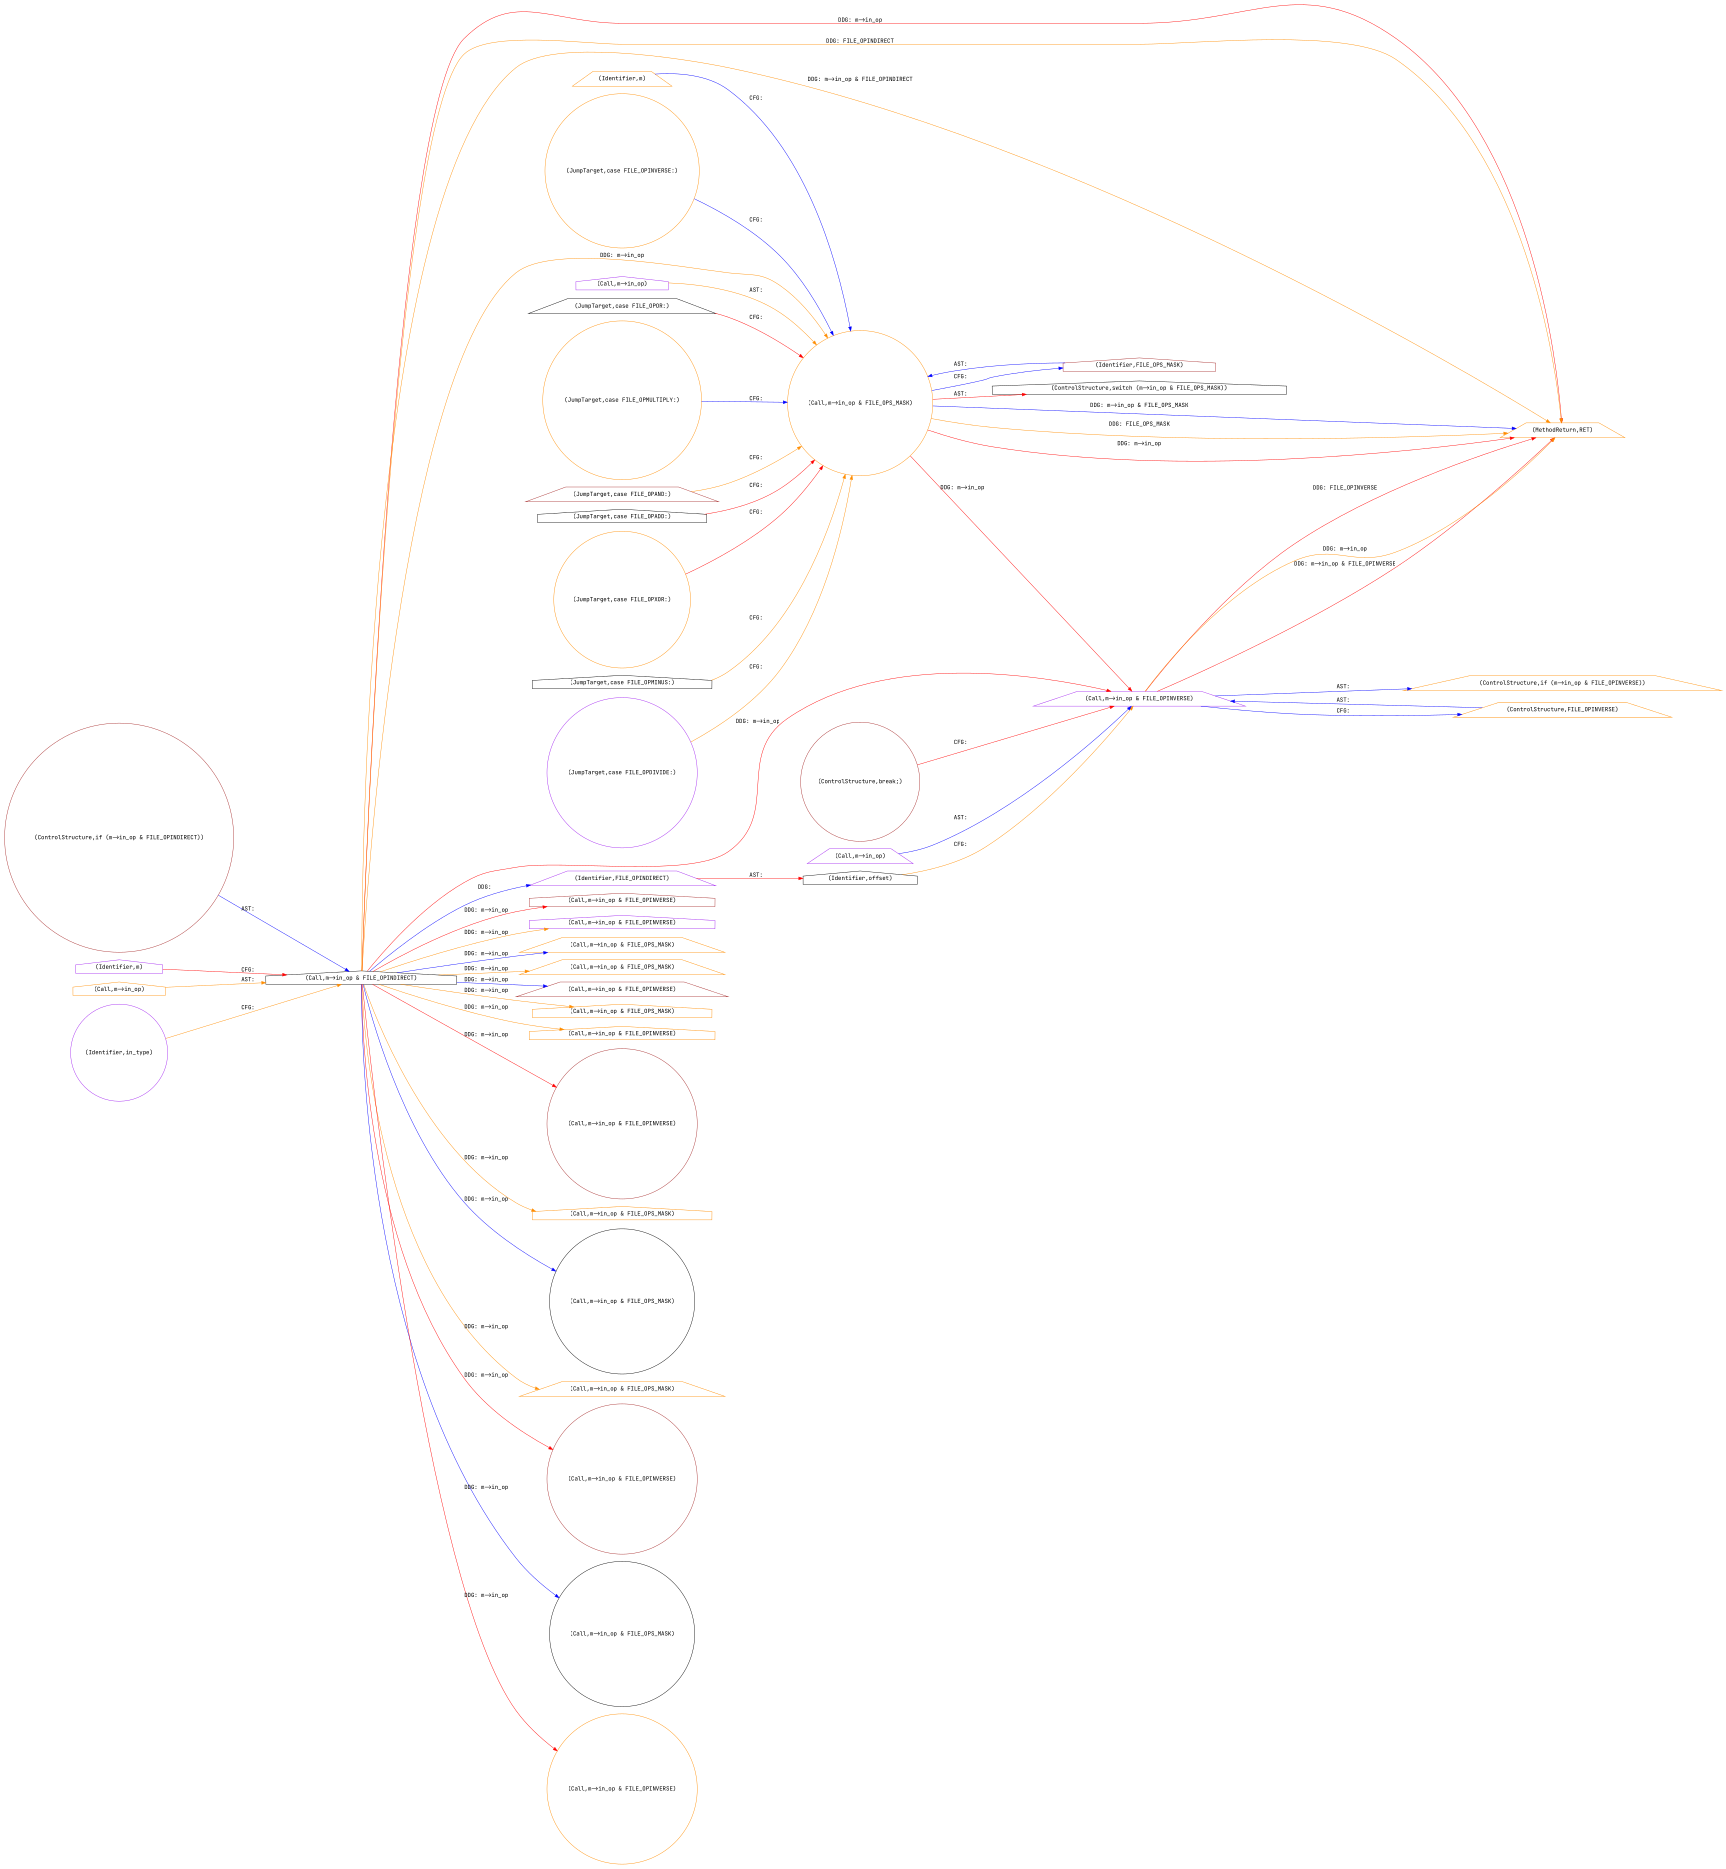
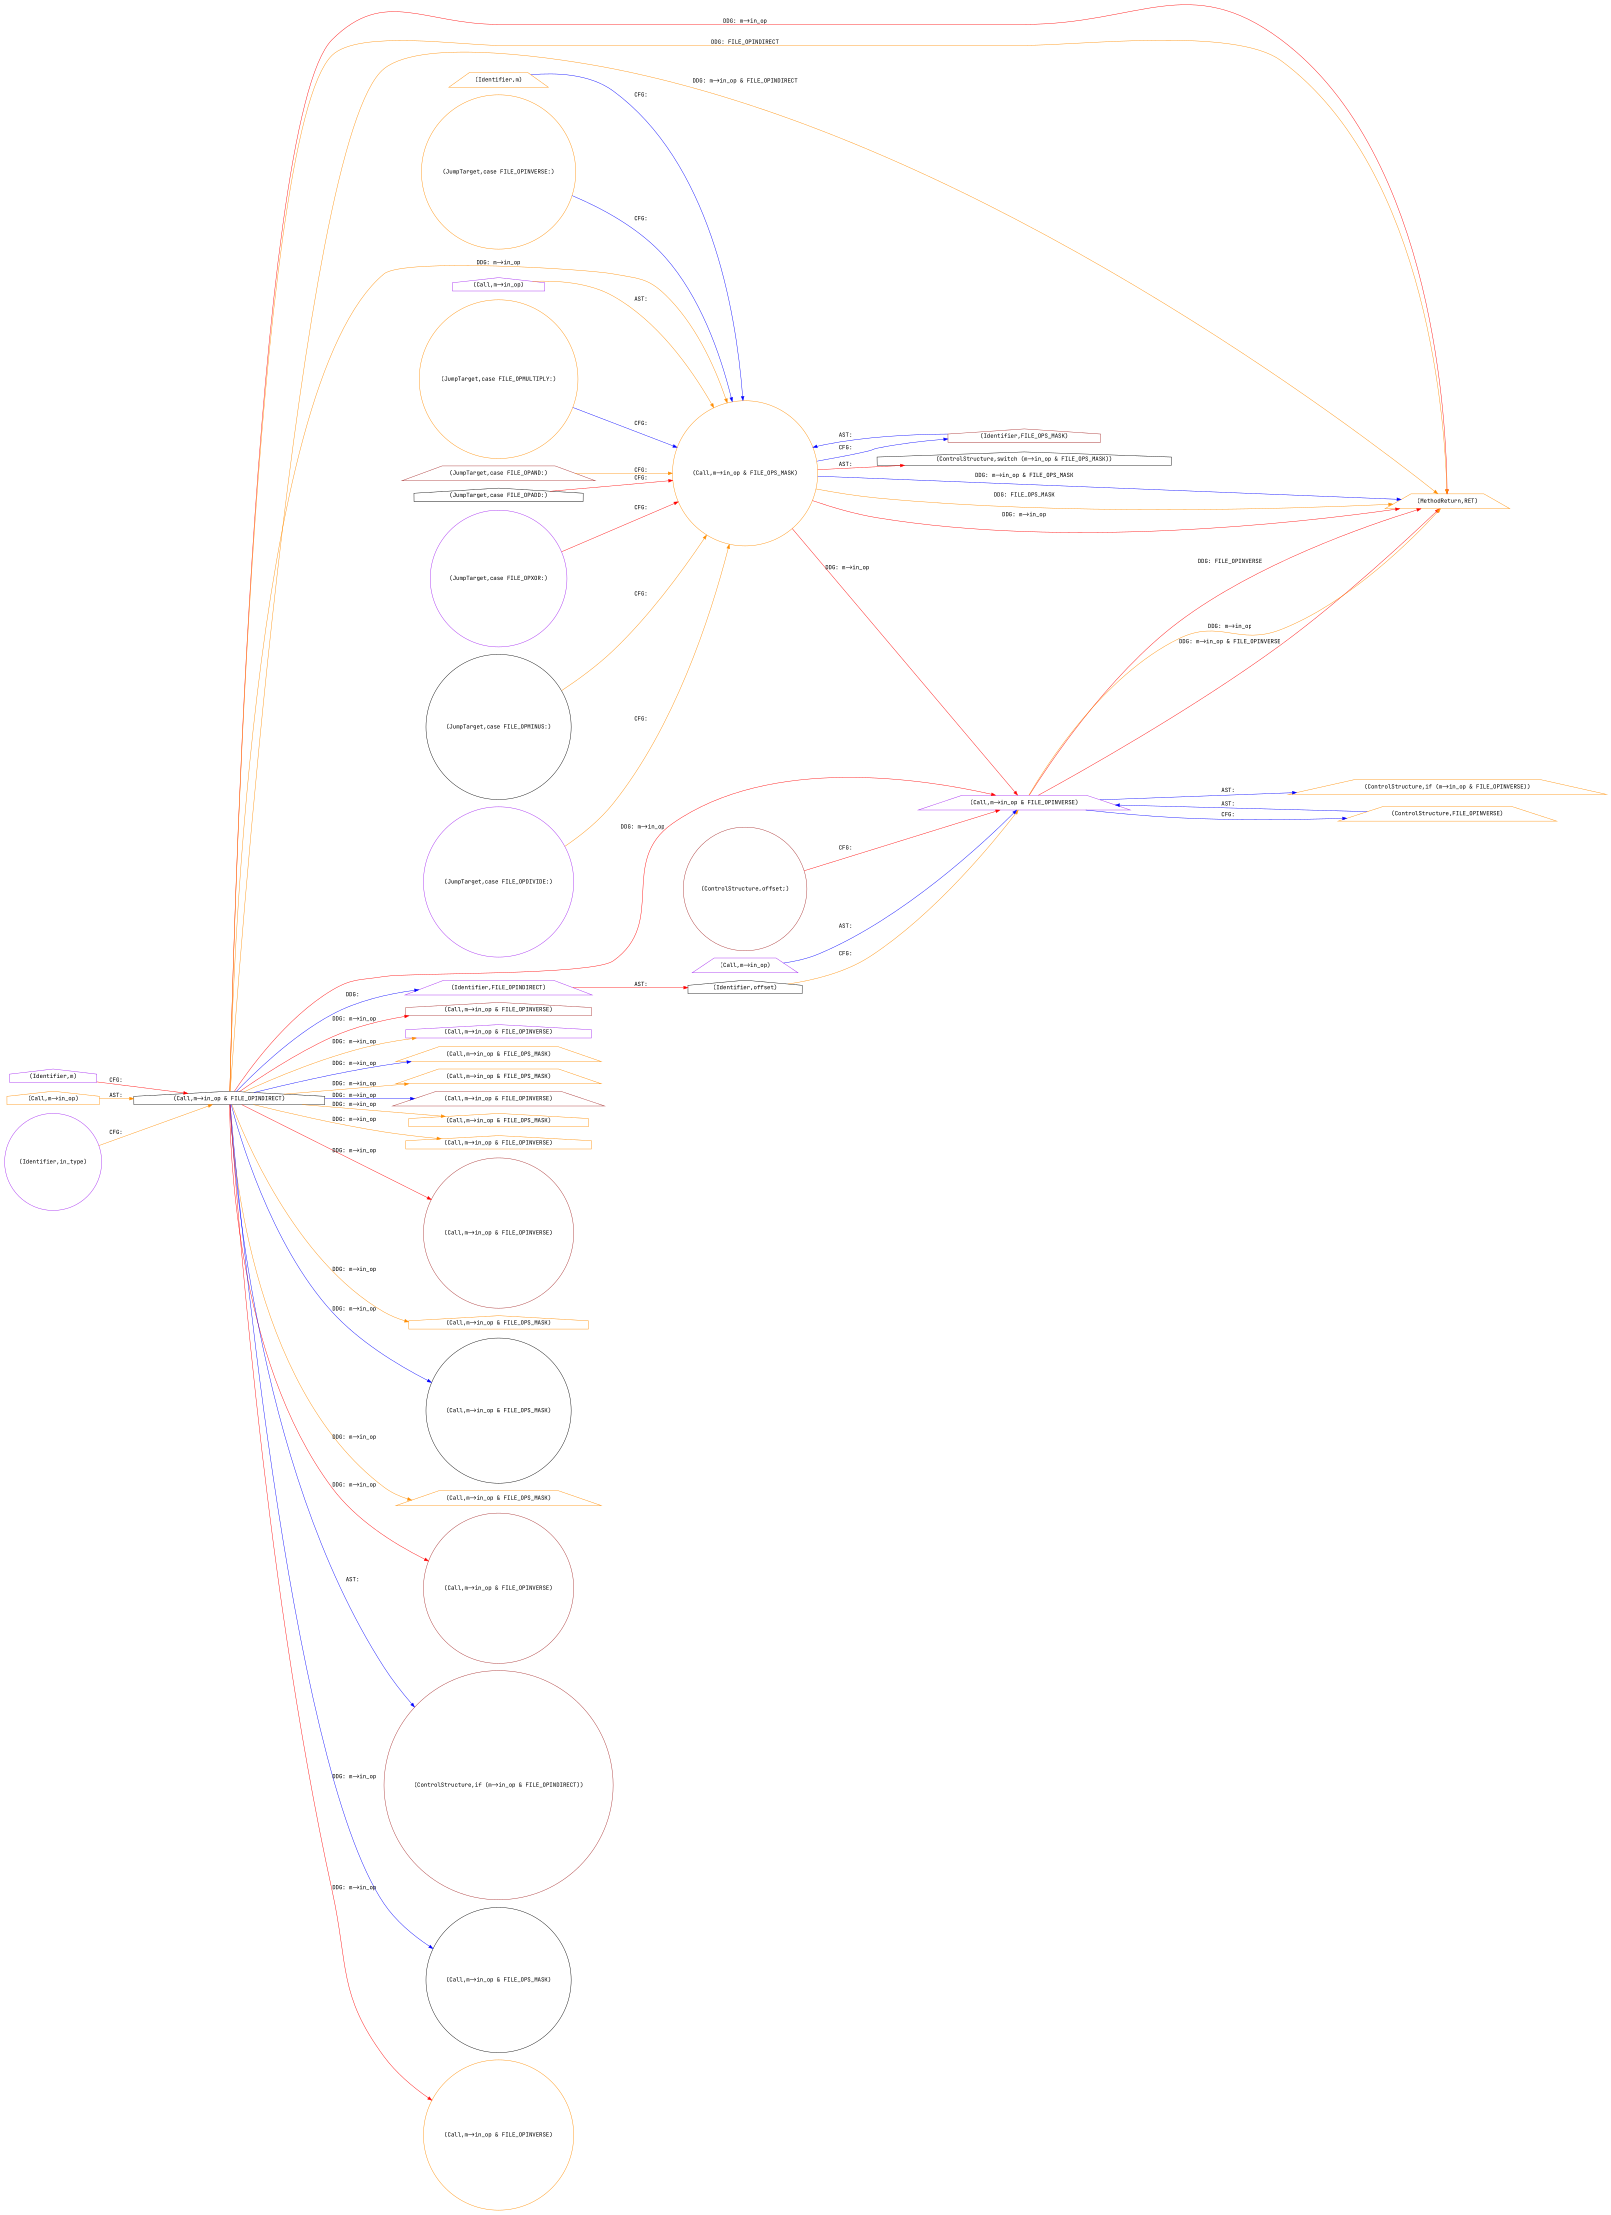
node "(JumpTarget,case FILE_OPOR:)": removed
node "(JumpTarget,case FILE_OPXOR:)": color darkorange -> purple
node "(JumpTarget,case FILE_OPMINUS:)": shape house -> circle
node "(ControlStructure,break;)": label "(ControlStructure,break;)" -> "(ControlStructure,offset;)"
edge "(ControlStructure,if (m->in_op & FILE_OPINDIRECT))" -> "(Call,m->in_op & FILE_OPINDIRECT)": reversed
